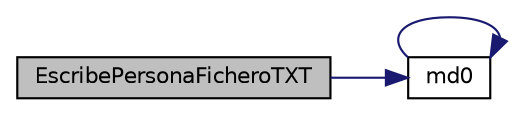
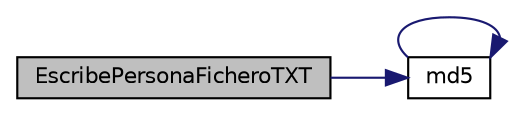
node "md0": label "md0" -> "md5"
